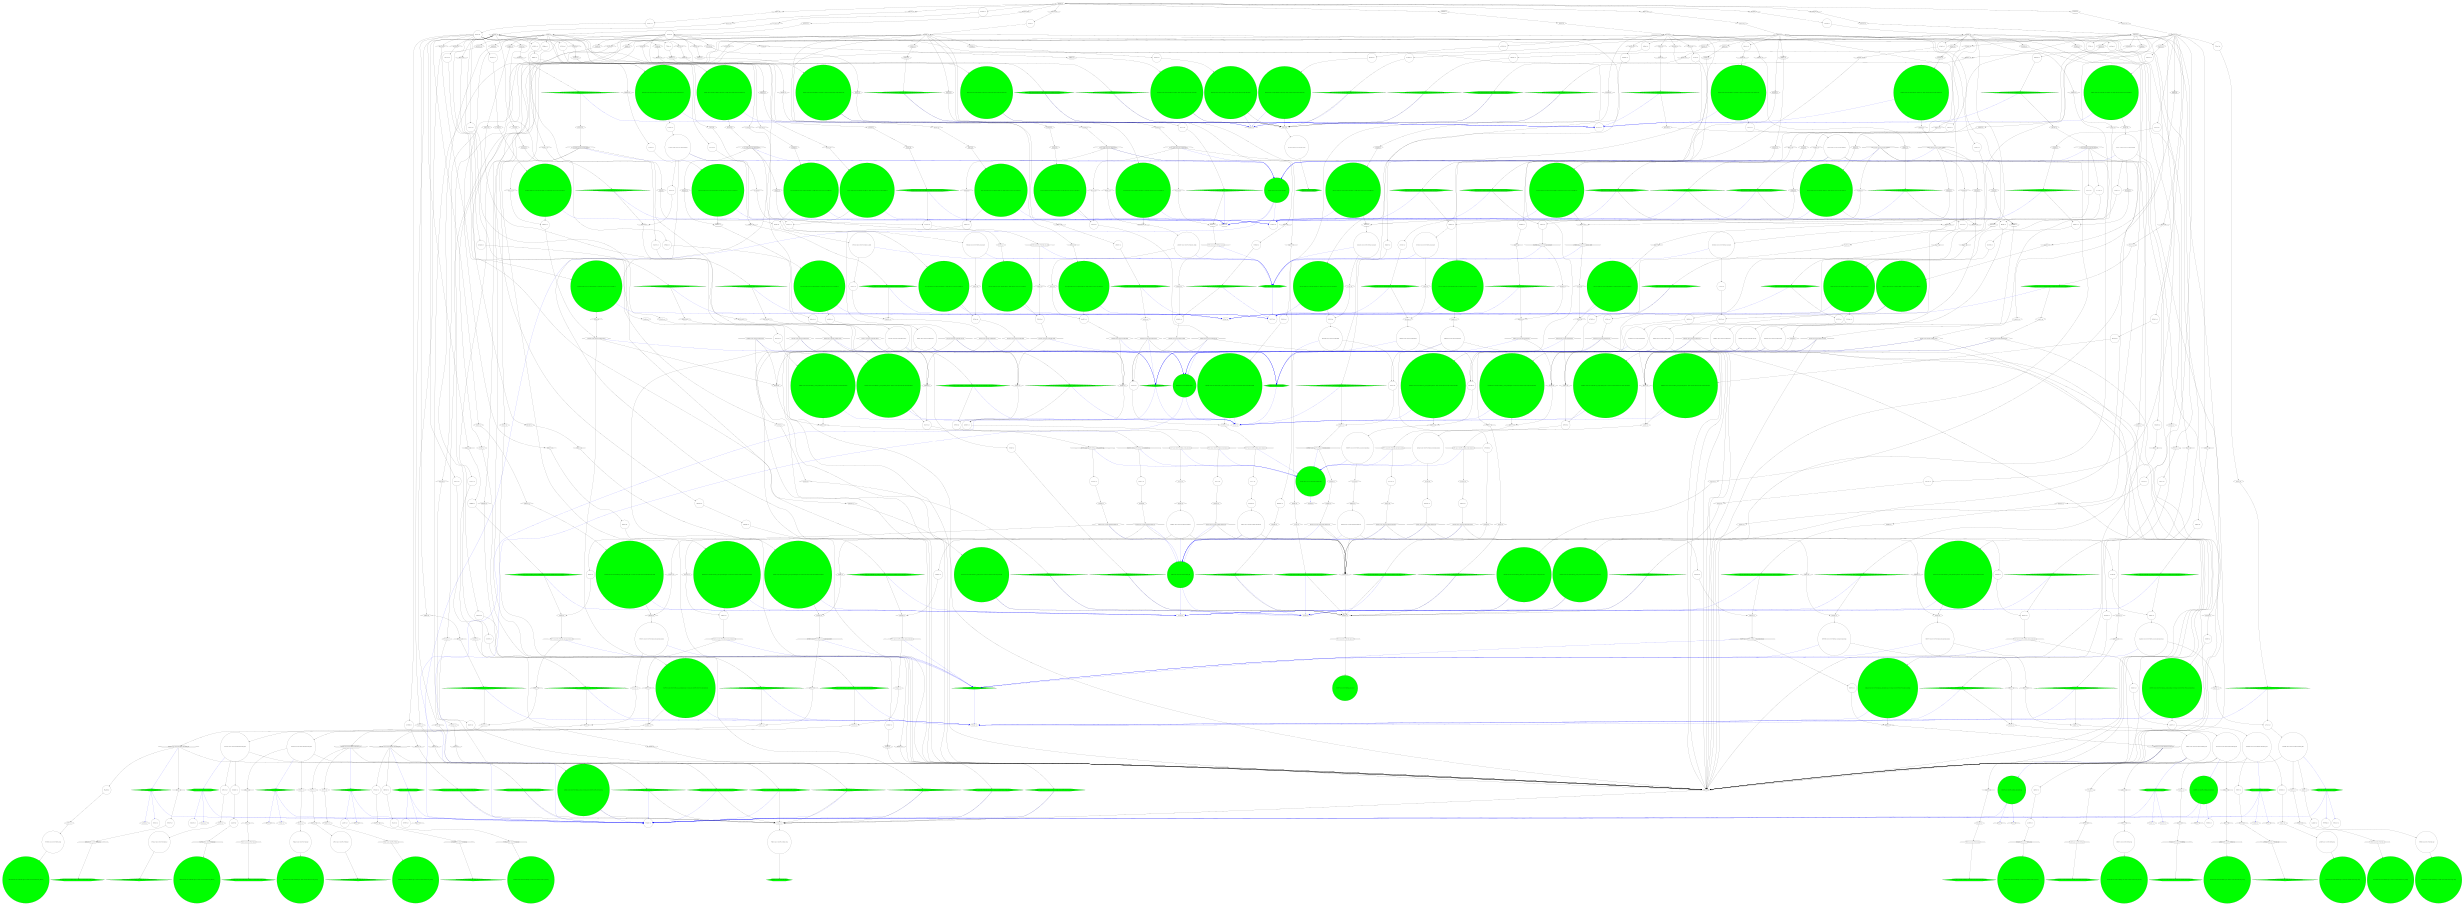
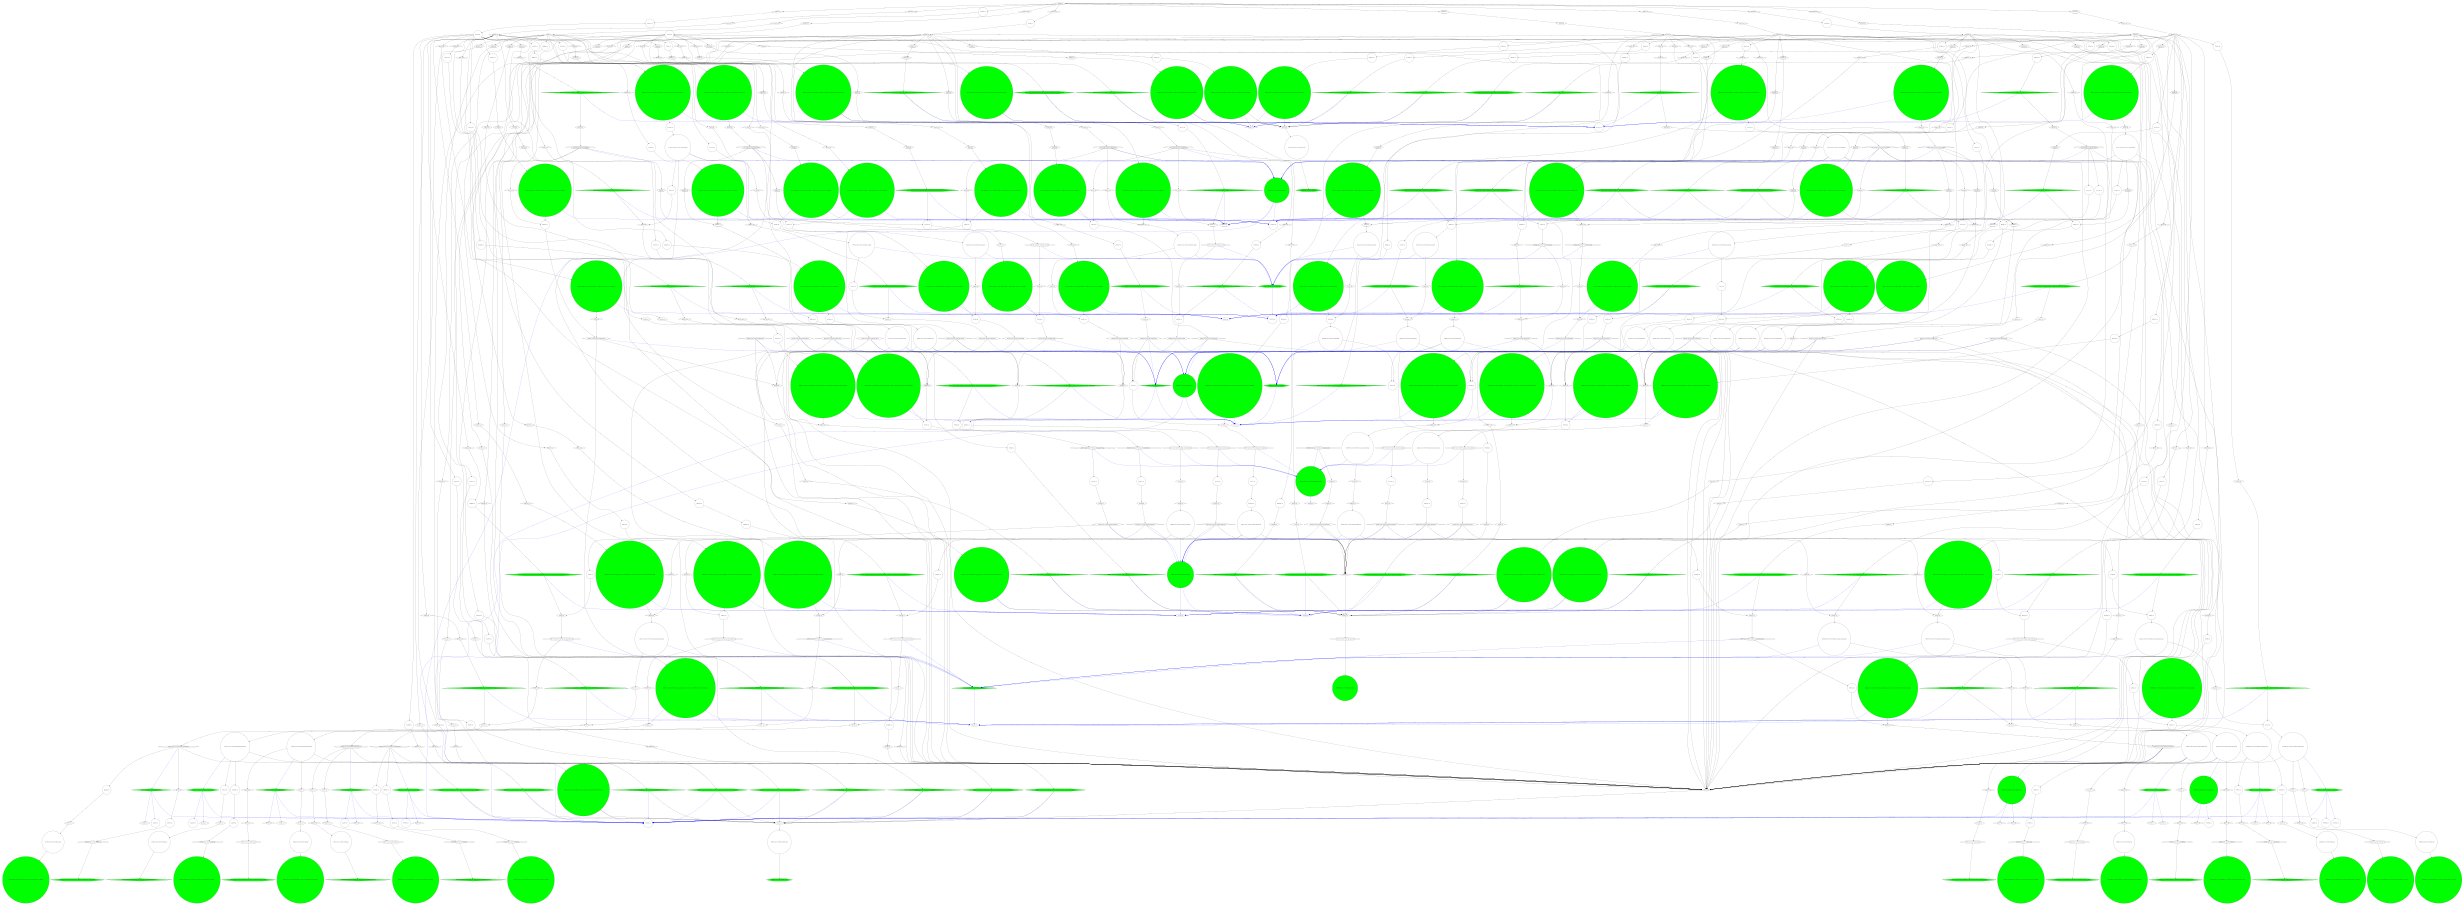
node "a99dde7b-val-": removed
